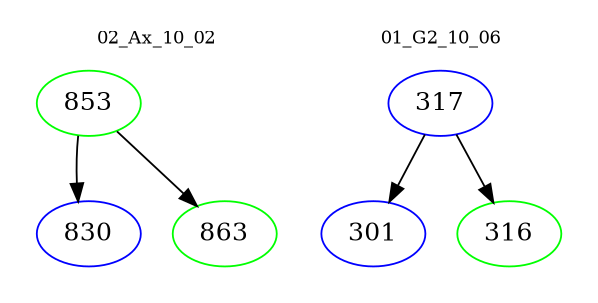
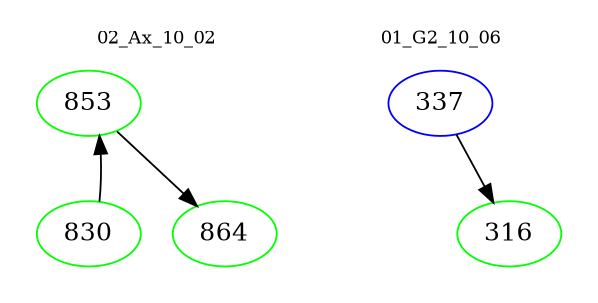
node "317": label "317" -> "337"
edge "853" -> "830": reversed
node "830": color blue -> green
node "863": label "863" -> "864"
node "301": removed
